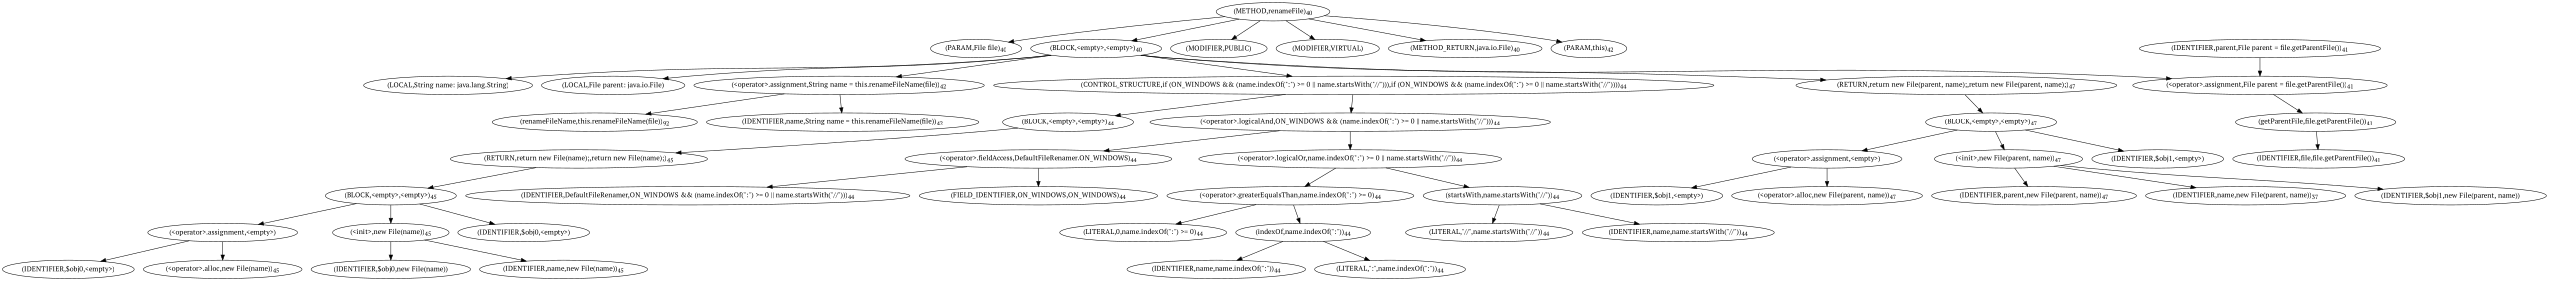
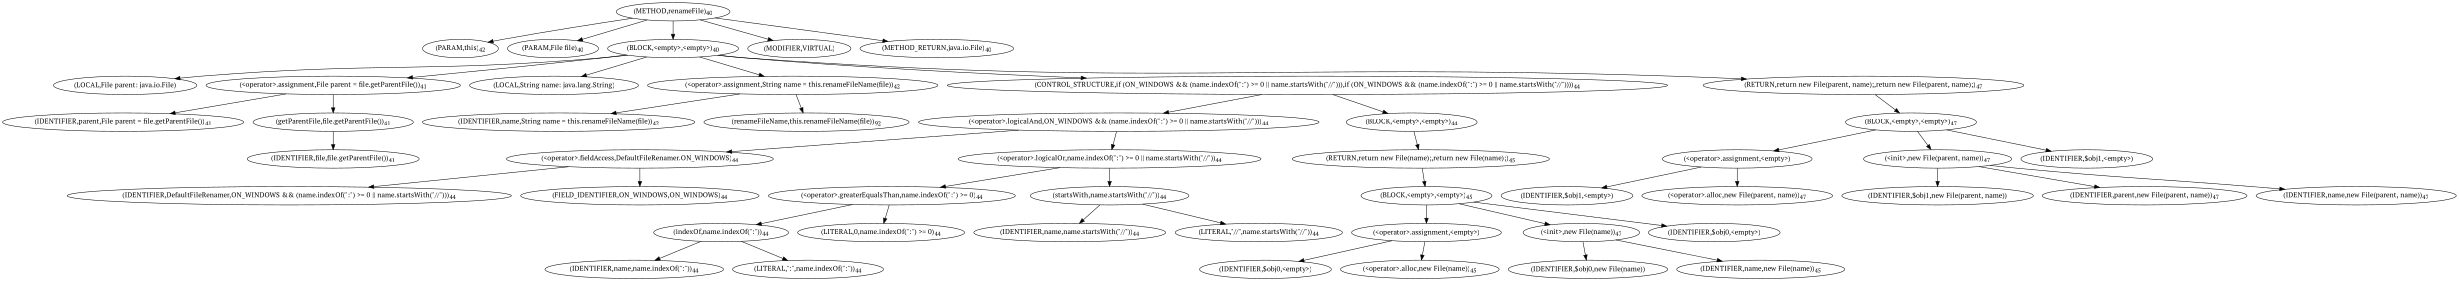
node "(MODIFIER,PUBLIC)": removed
edge "(IDENTIFIER,parent,File parent = file.getParentFile())" -> "(<operator>.assignment,File parent = file.getParentFile())": reversed
node "(IDENTIFIER,name,new File(parent, name))": text "37" -> "47"
node "(<init>,new File(name))": text "45" -> "47"
